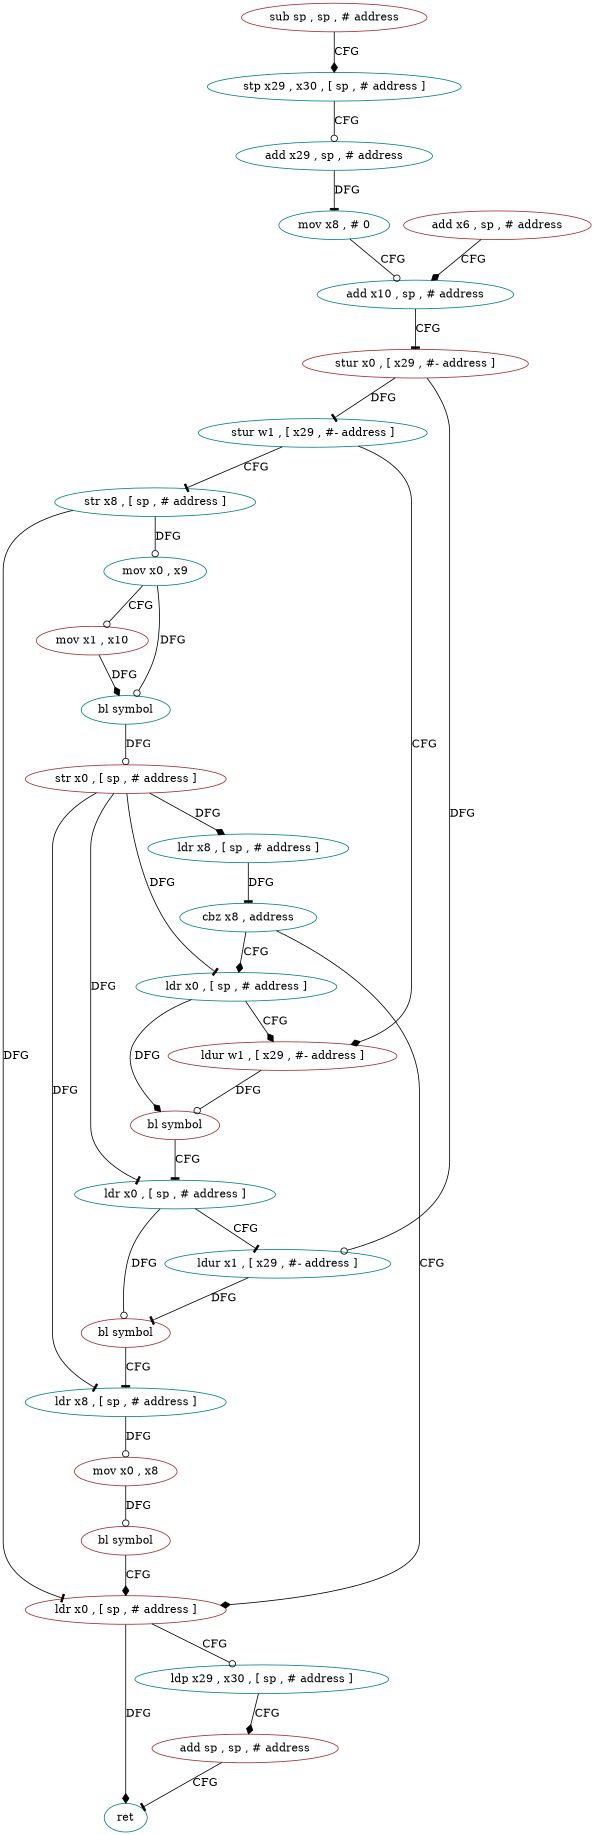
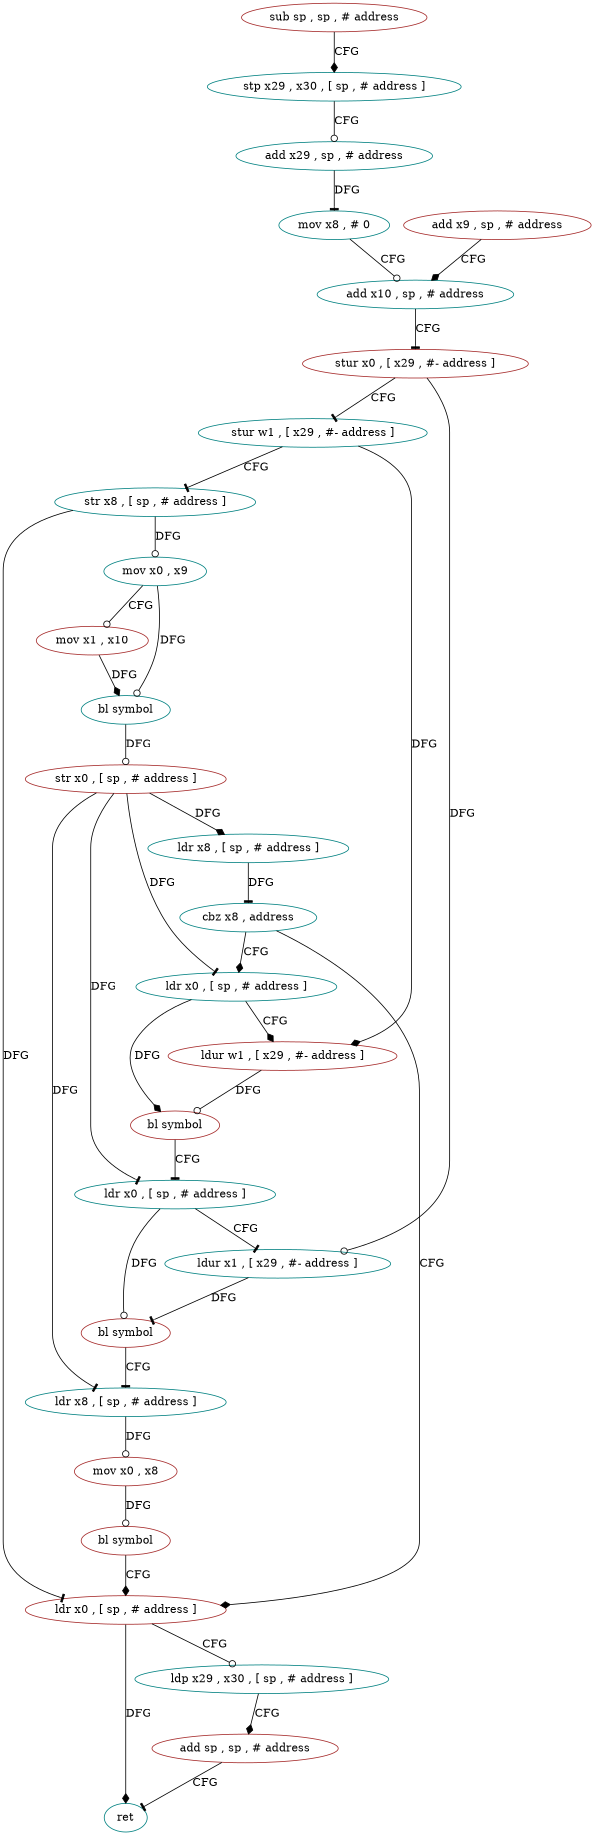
node "add x6 , sp , # address": label "add x6 , sp , # address" -> "add x9 , sp , # address"
edge "stur x0 , [ x29 , #- address ]" -> "stur w1 , [ x29 , #- address ]": label "DFG" -> "CFG"
edge "stur w1 , [ x29 , #- address ]" -> "ldur w1 , [ x29 , #- address ]": label "CFG" -> "DFG"
